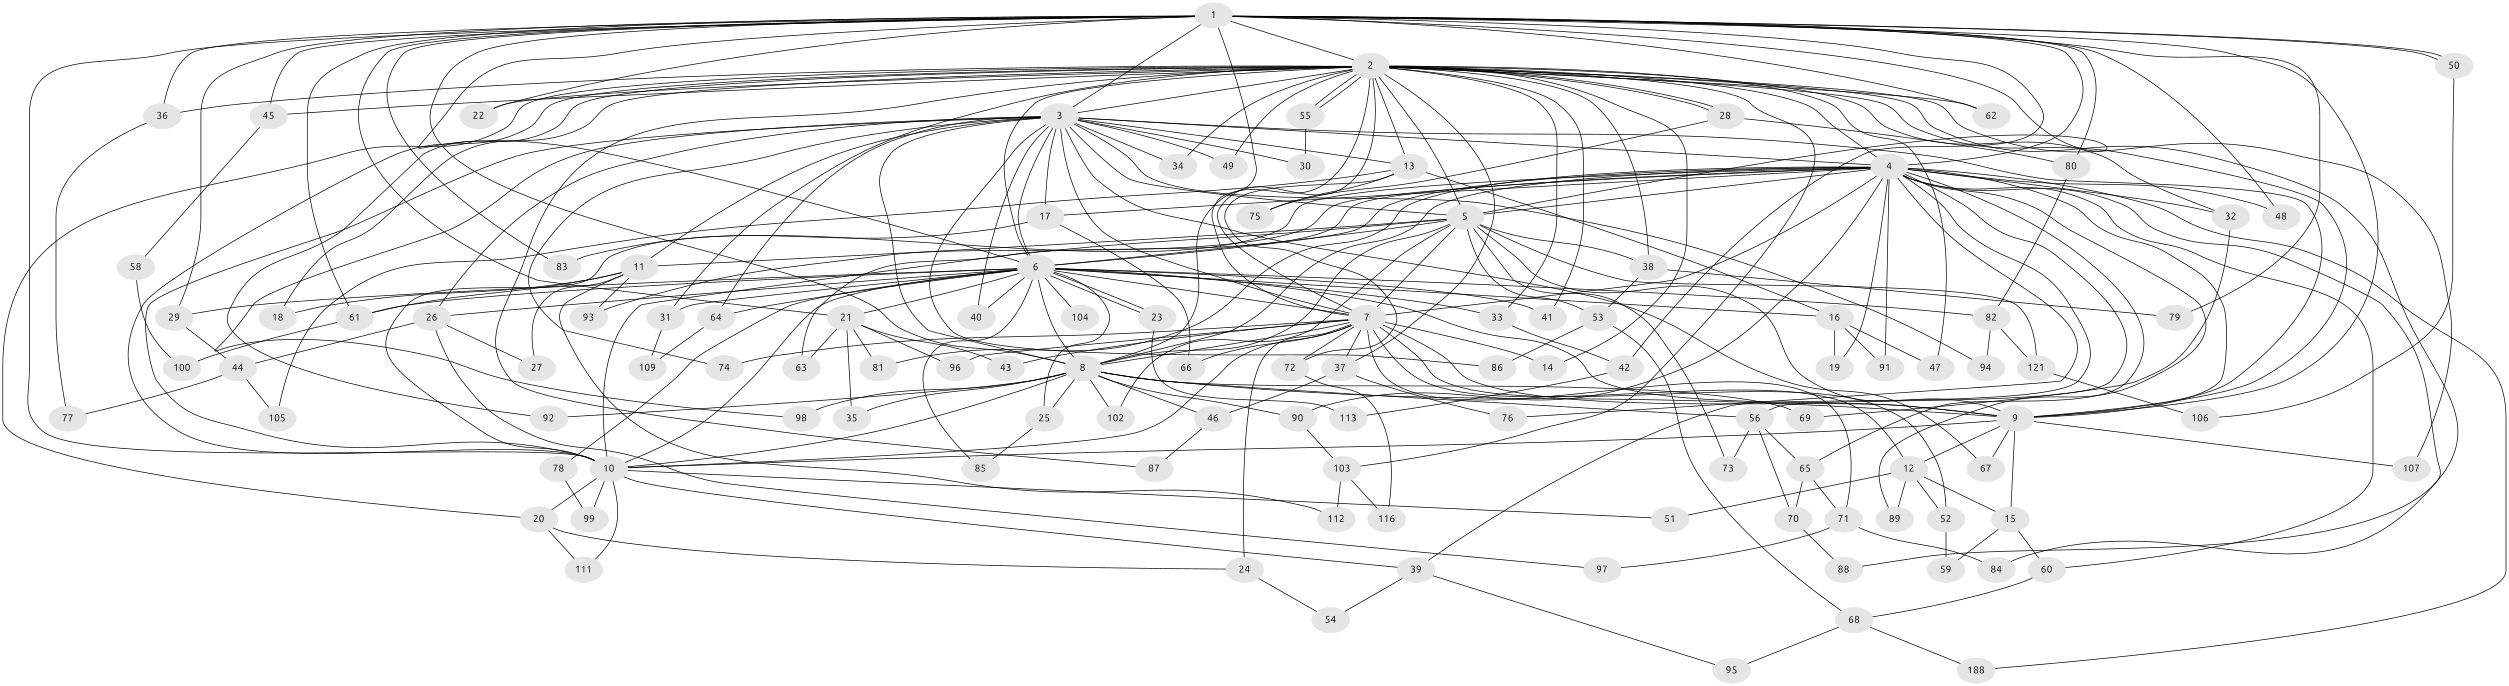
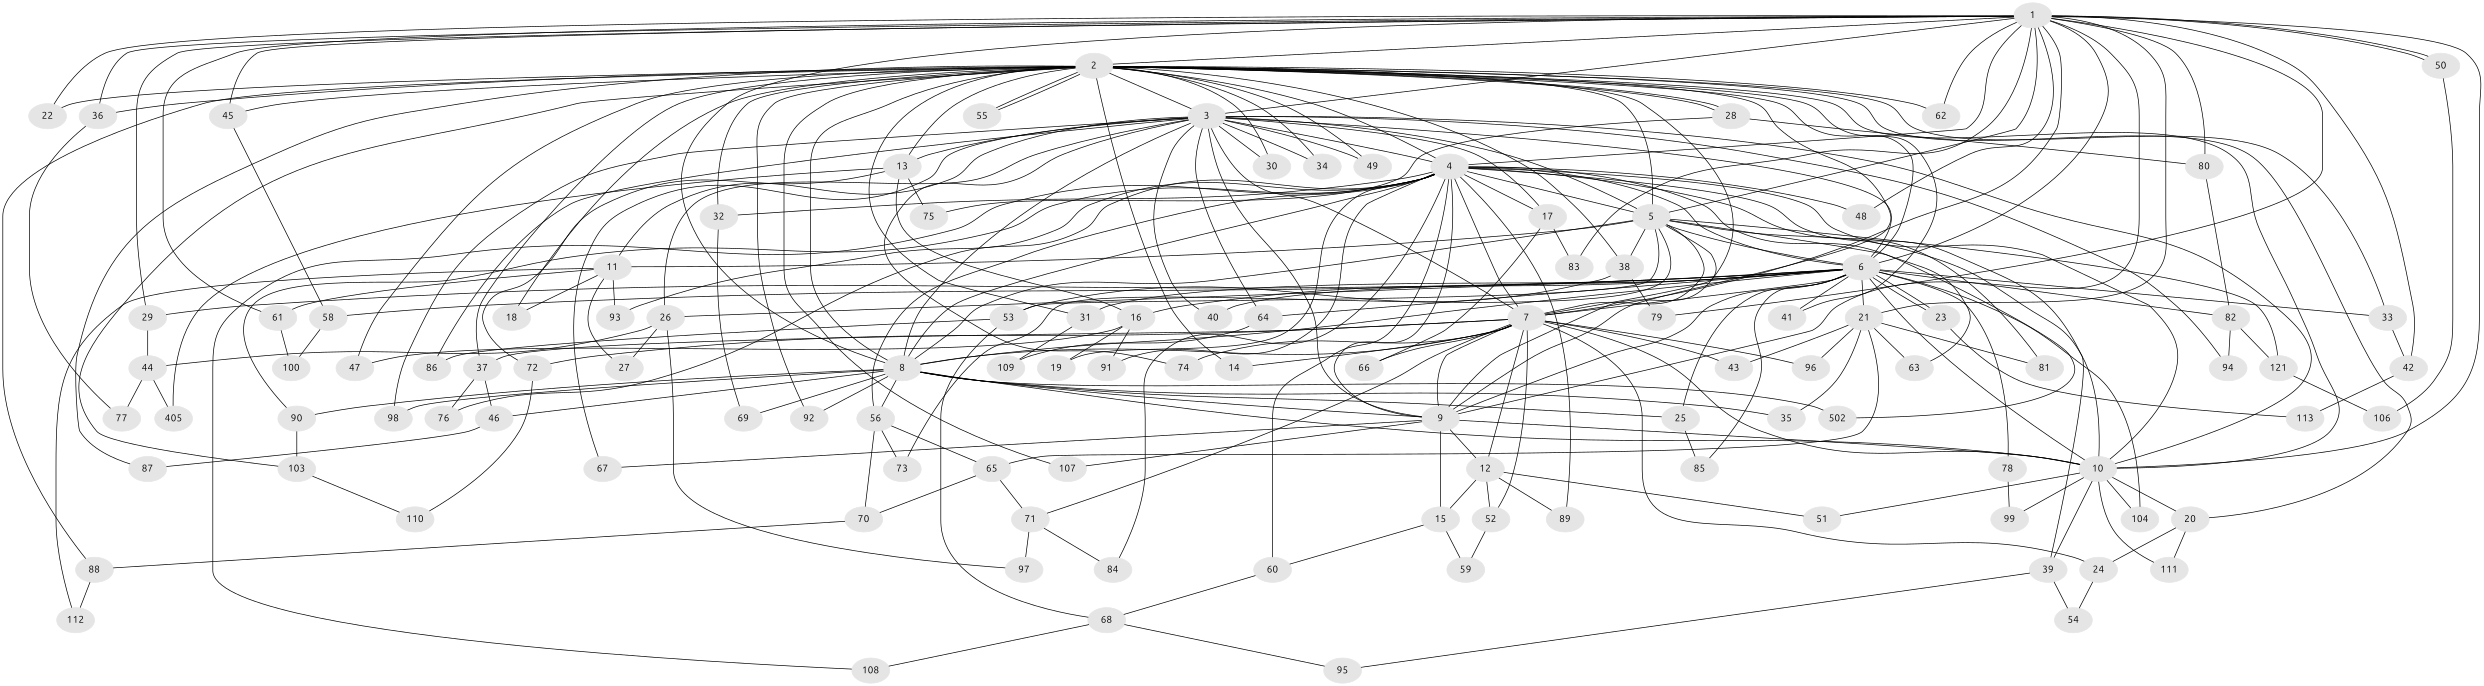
edge "55" -- "30": now "2" -- "30"
edge "6" -- "61": now "6" -- "58"
edge "4" -- "65": now "21" -- "65"
node "105": label "105" -> "405"
node "102": label "102" -> "502"
edge "103" -- "112": now "88" -- "112"
edge "10" -- "104": added
node "116": label "116" -> "110"
node "188": label "188" -> "108"
